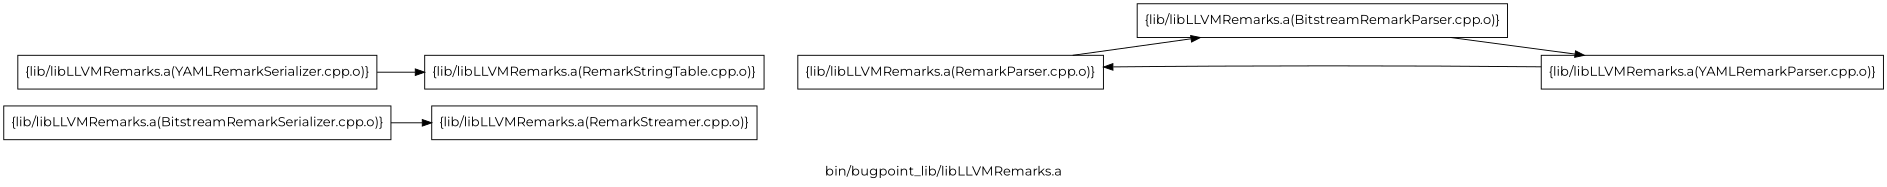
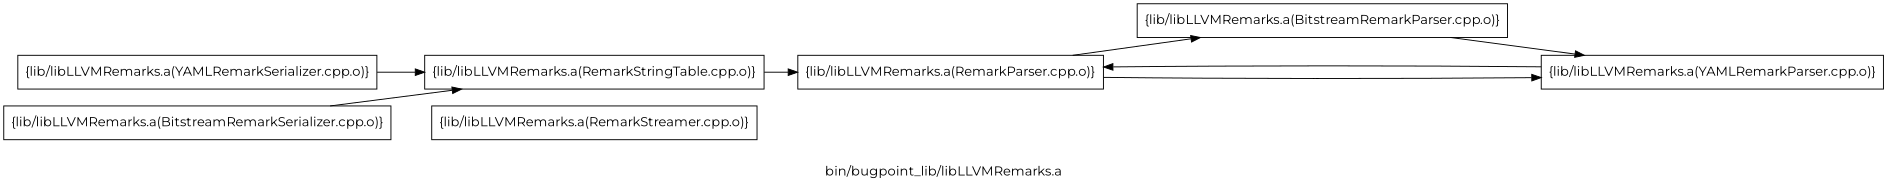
edge "{lib/libLLVMRemarks.a(RemarkStringTable.cpp.o)}" -> "{lib/libLLVMRemarks.a(RemarkParser.cpp.o)}": added
edge "{lib/libLLVMRemarks.a(RemarkParser.cpp.o)}" -> "{lib/libLLVMRemarks.a(YAMLRemarkParser.cpp.o)}": added
edge "{lib/libLLVMRemarks.a(BitstreamRemarkSerializer.cpp.o)}" -> "{lib/libLLVMRemarks.a(RemarkStreamer.cpp.o)}": now "{lib/libLLVMRemarks.a(BitstreamRemarkSerializer.cpp.o)}" -> "{lib/libLLVMRemarks.a(RemarkStringTable.cpp.o)}"
